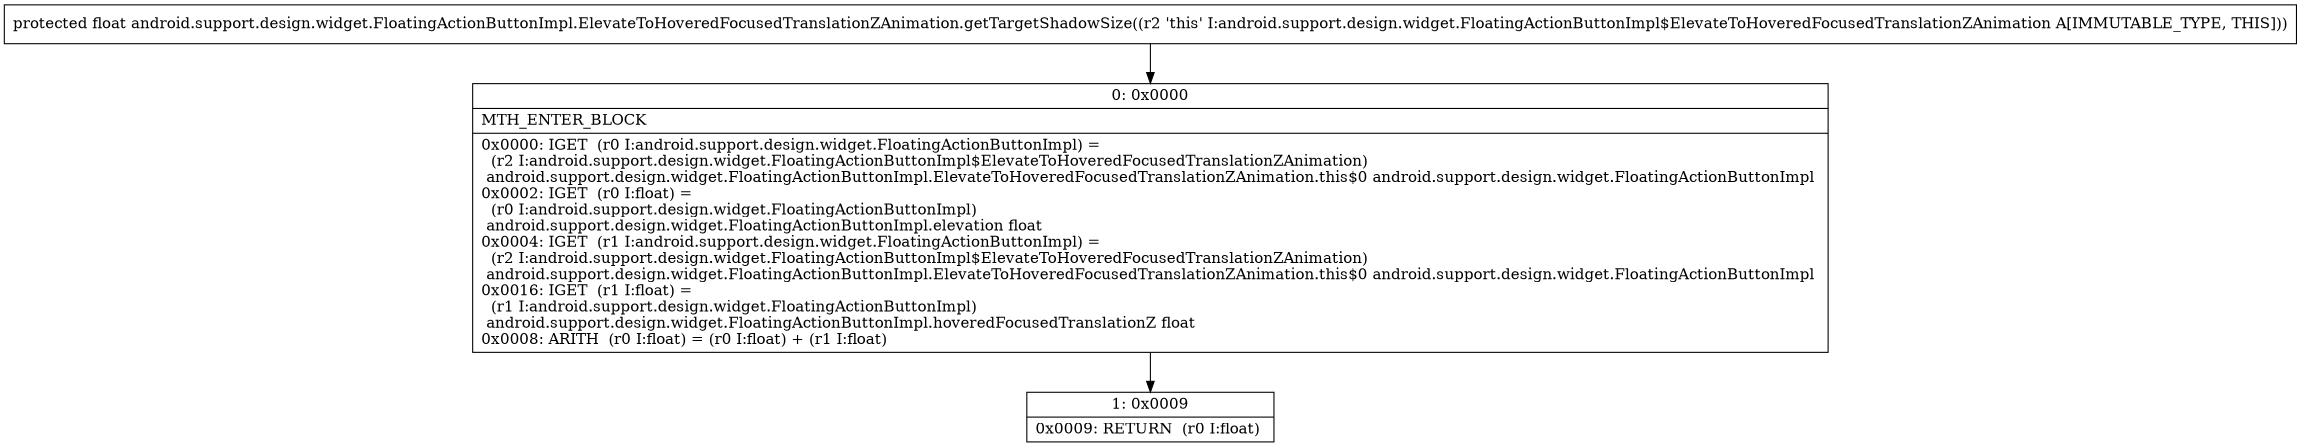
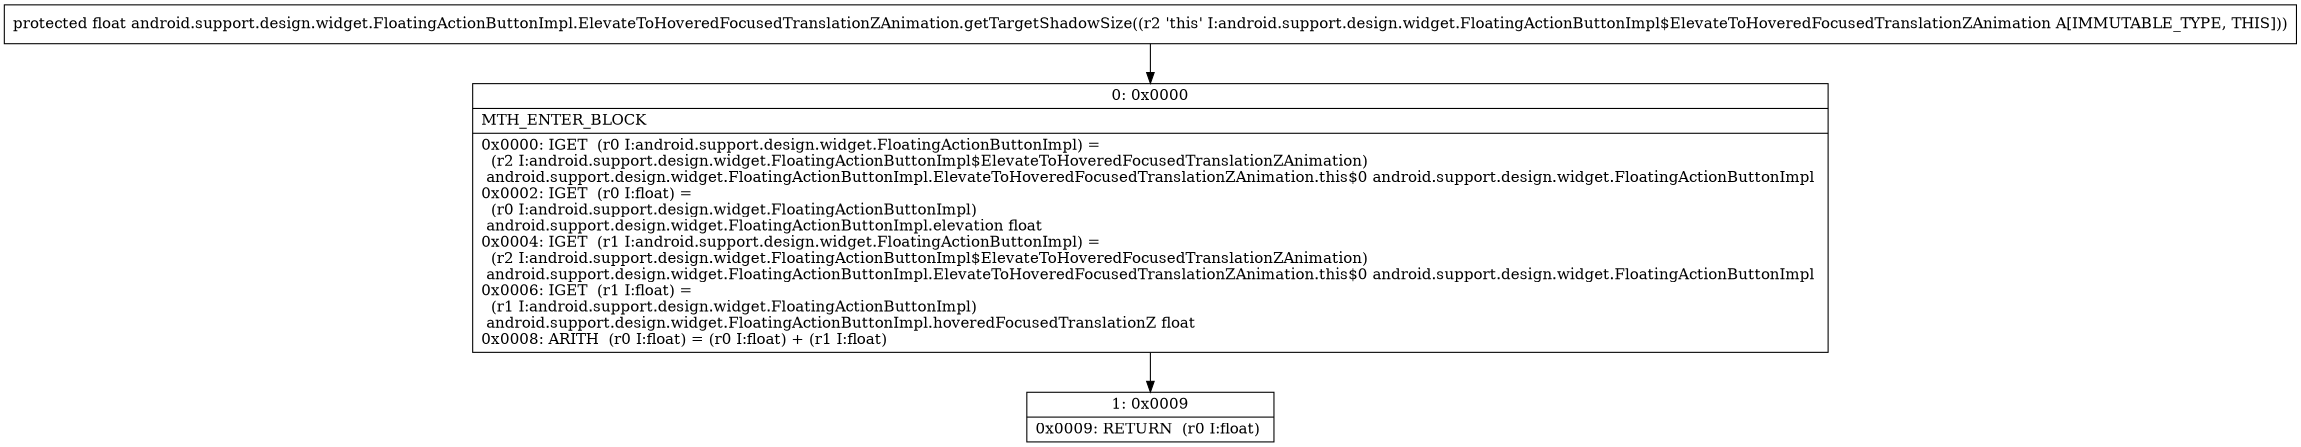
node "0: 0x0000": text "0x0016: IGET  (r1 I:float) =" -> "0x0006: IGET  (r1 I:float) ="
